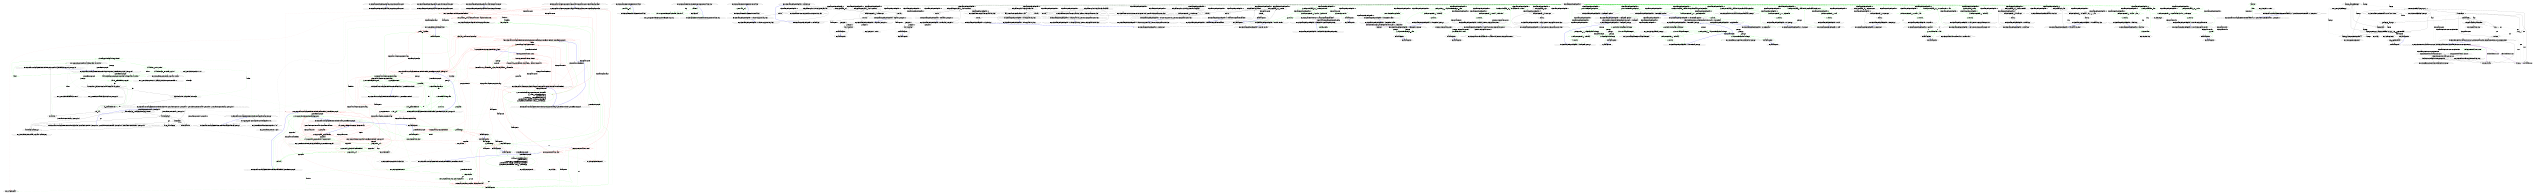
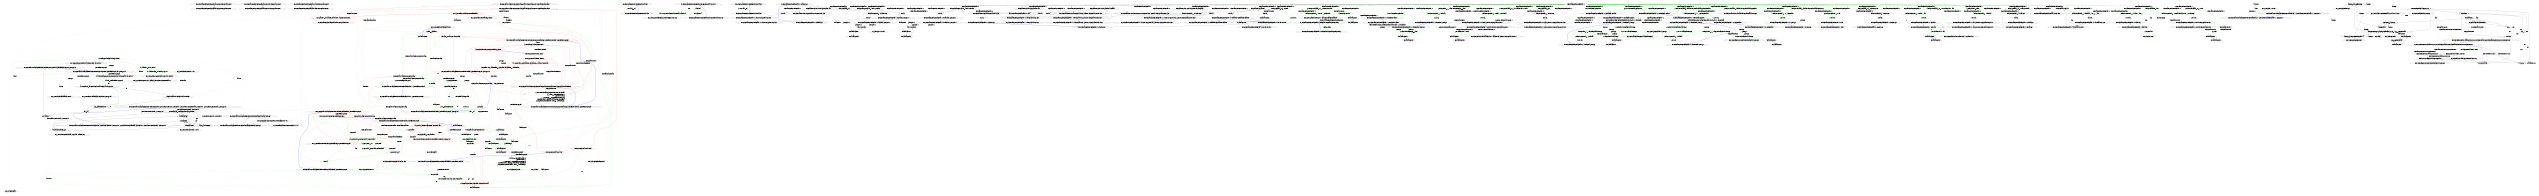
node "Entry System.Collections.IEnumerable.OfType<TResult>()": added
node "15: return this;": label "15: return this;" -> "15: new this;"
